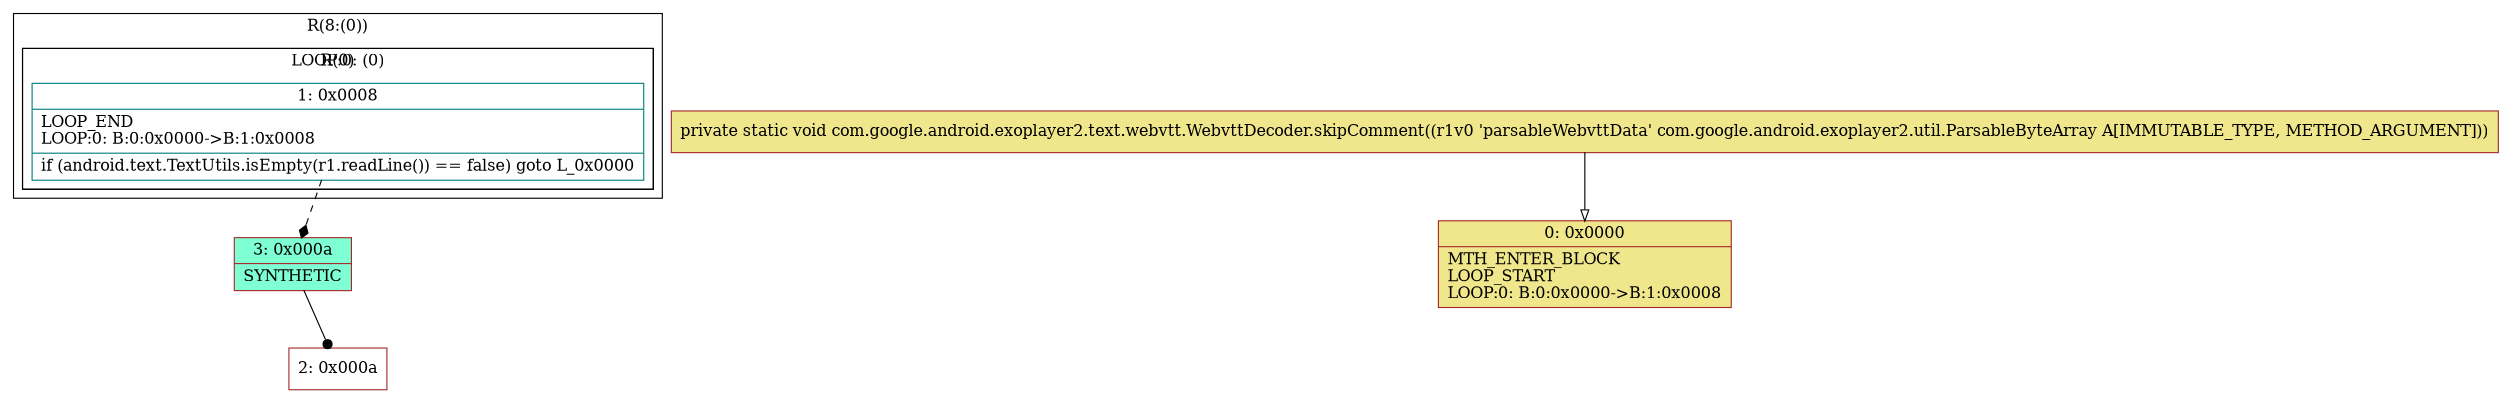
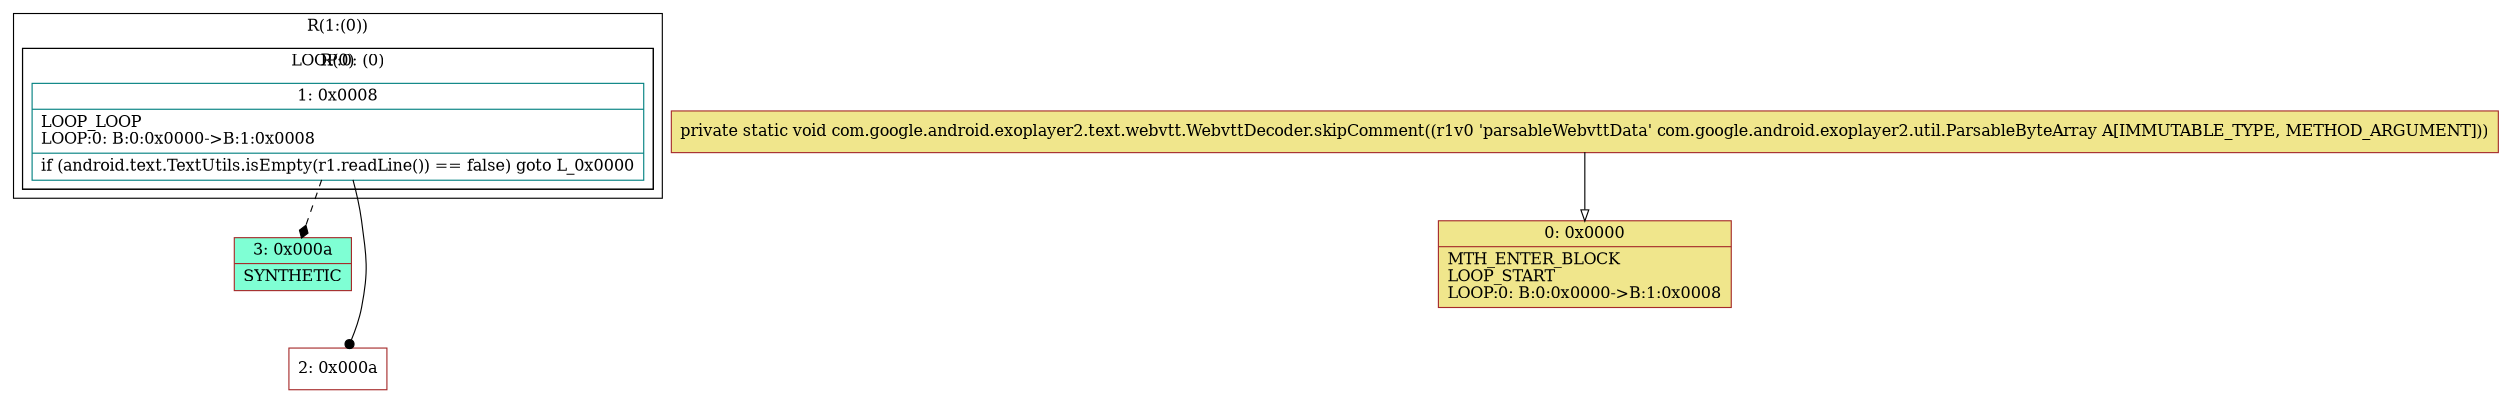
cluster "R(8:(0))": label "R(8:(0))" -> "R(1:(0))"
node "1: 0x0008": text "LOOP_END" -> "LOOP_LOOP"
edge "3: 0x000a" -> "2: 0x000a": now "1: 0x0008" -> "2: 0x000a"
